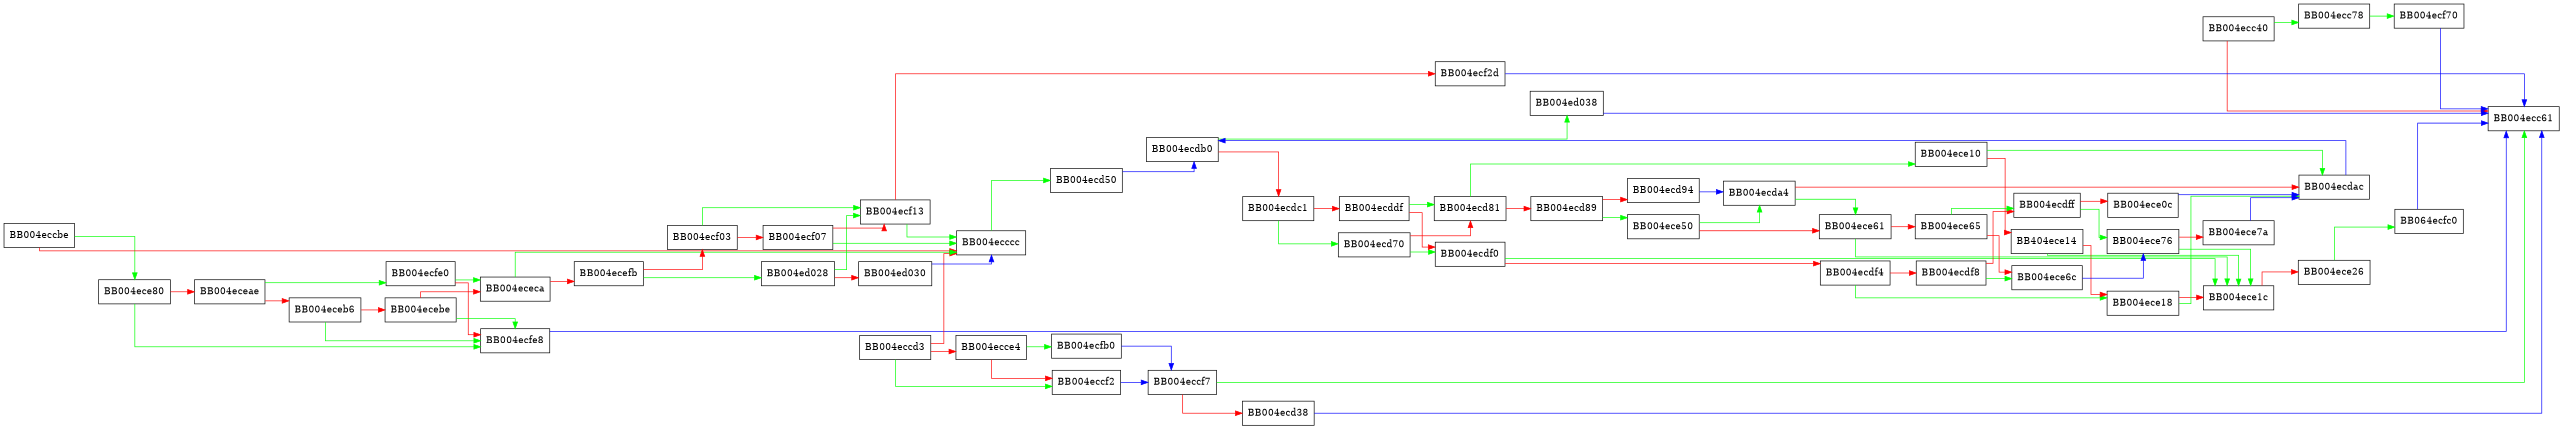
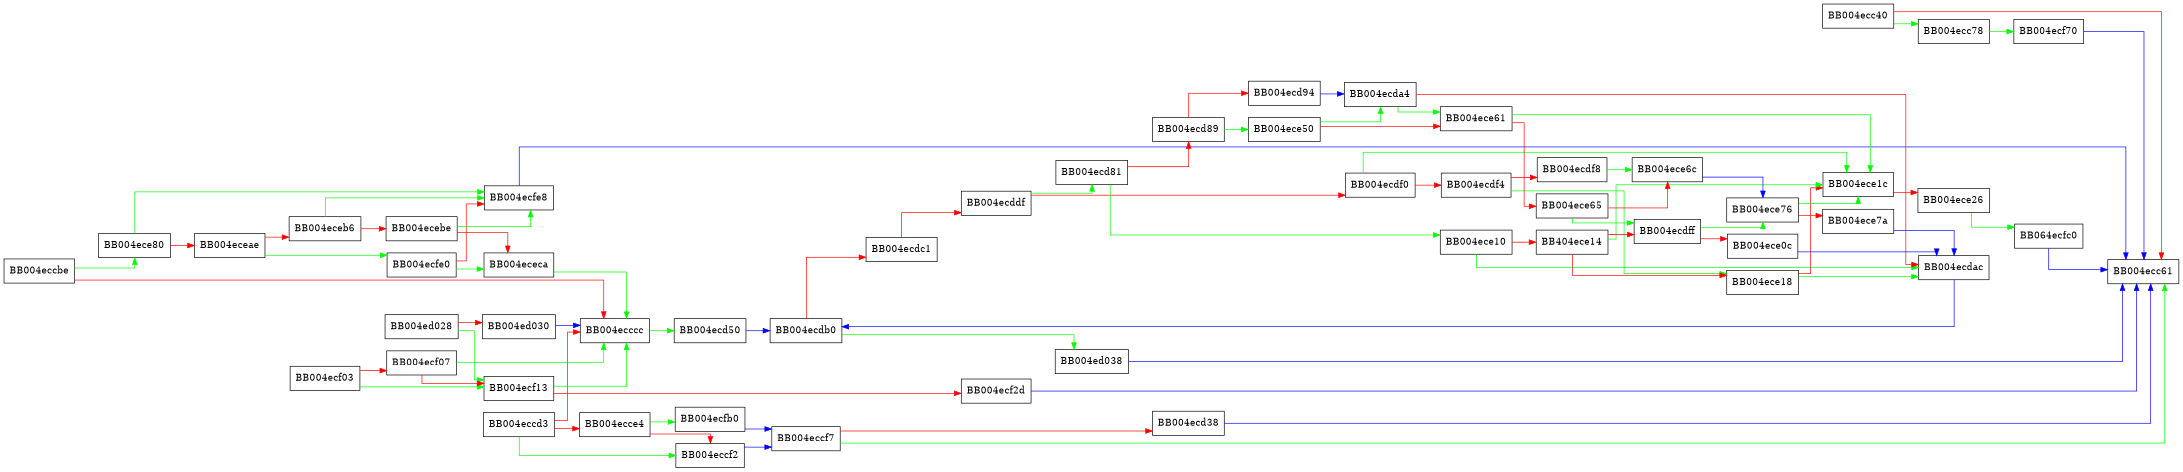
edge "BB004ecdf8" -> "BB004ecdff": now "BB404ece14" -> "BB004ecdff"
node "BB004ecd70": removed
node "BB004ecefb": removed
